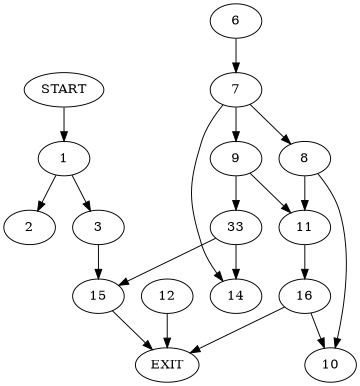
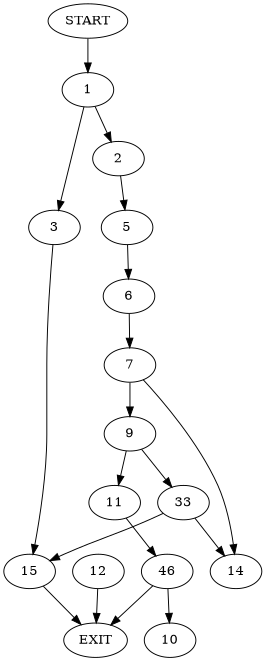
node "8": removed
node "5": added
node "16": label "16" -> "46"
